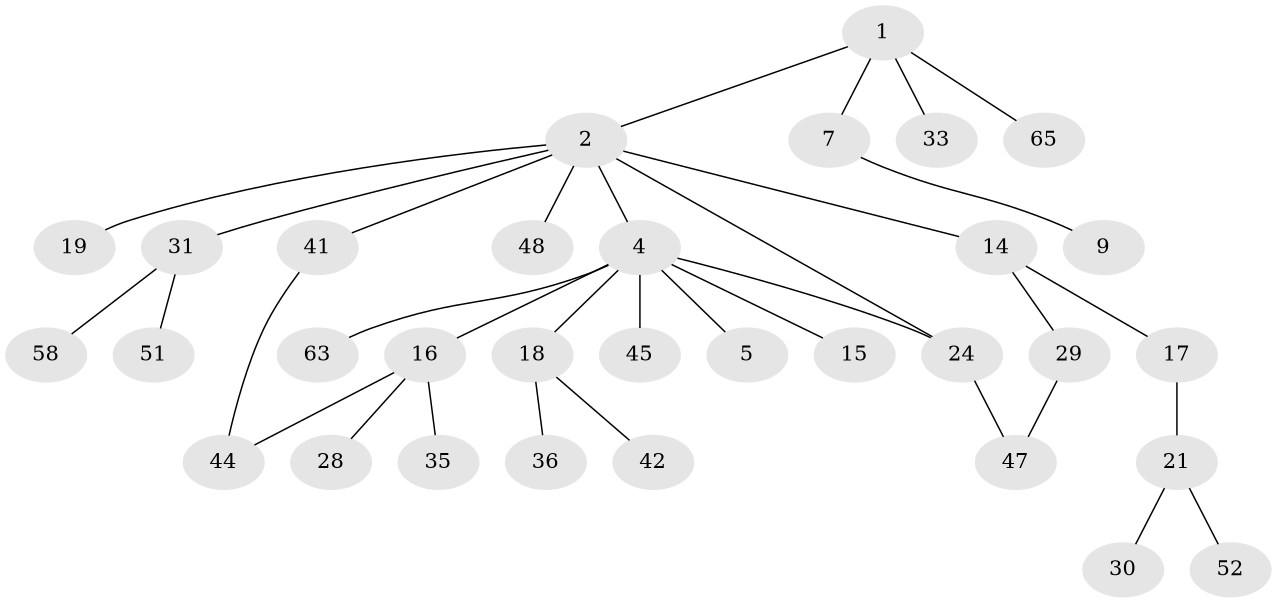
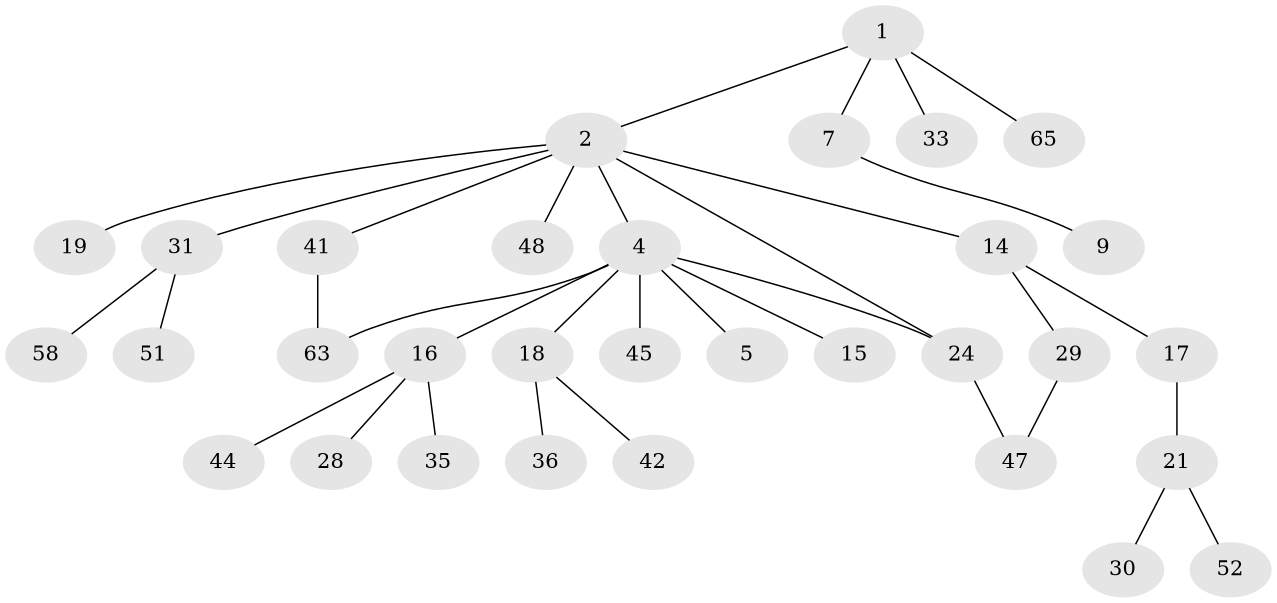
edge "41" -- "44": now "41" -- "63"
